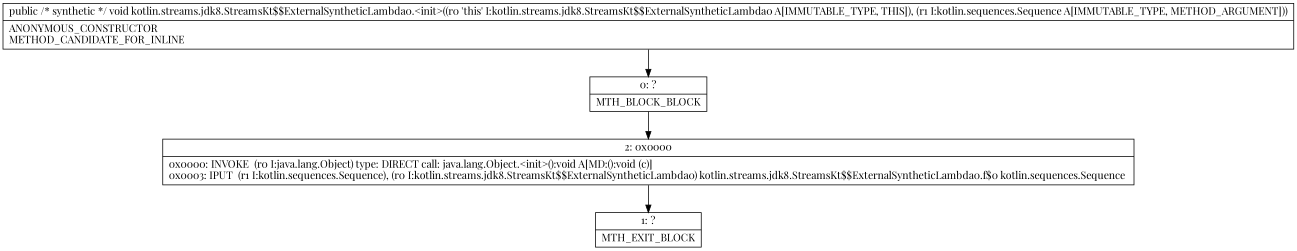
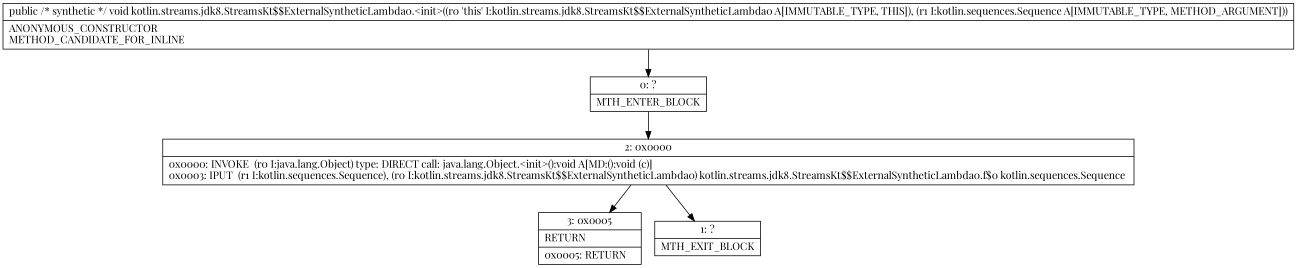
node "0: ?": text "MTH_BLOCK_BLOCK" -> "MTH_ENTER_BLOCK"
node "3: 0x0005": added
